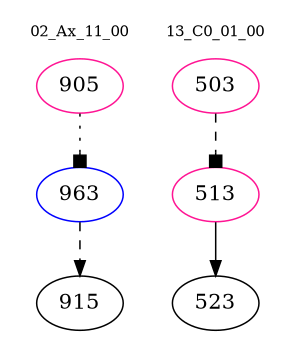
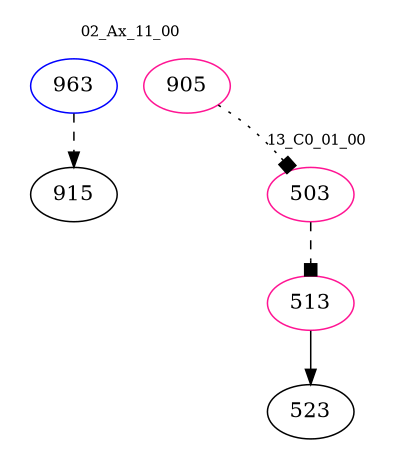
edge "905" -> "963": now "905" -> "503"
